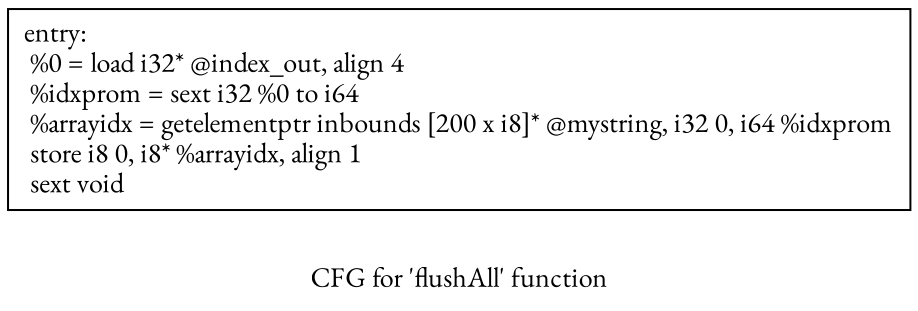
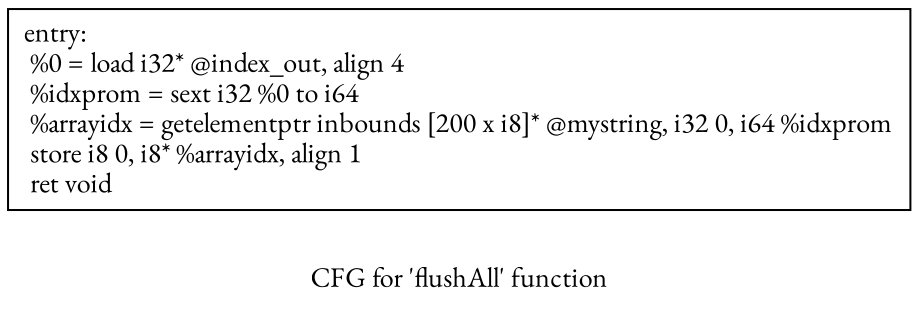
node "entry:": text "sext void" -> "ret void"
